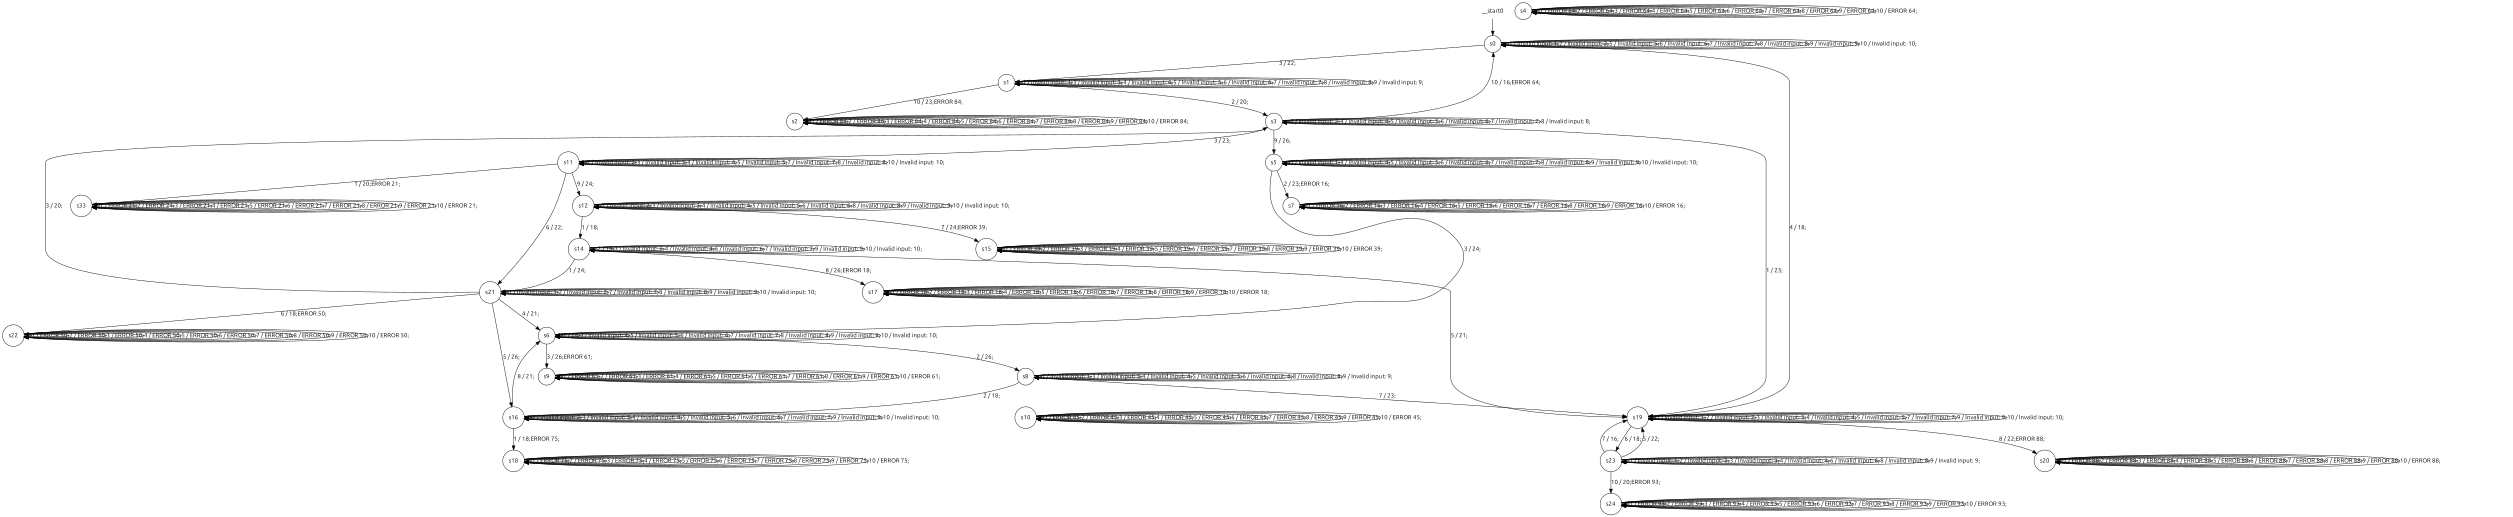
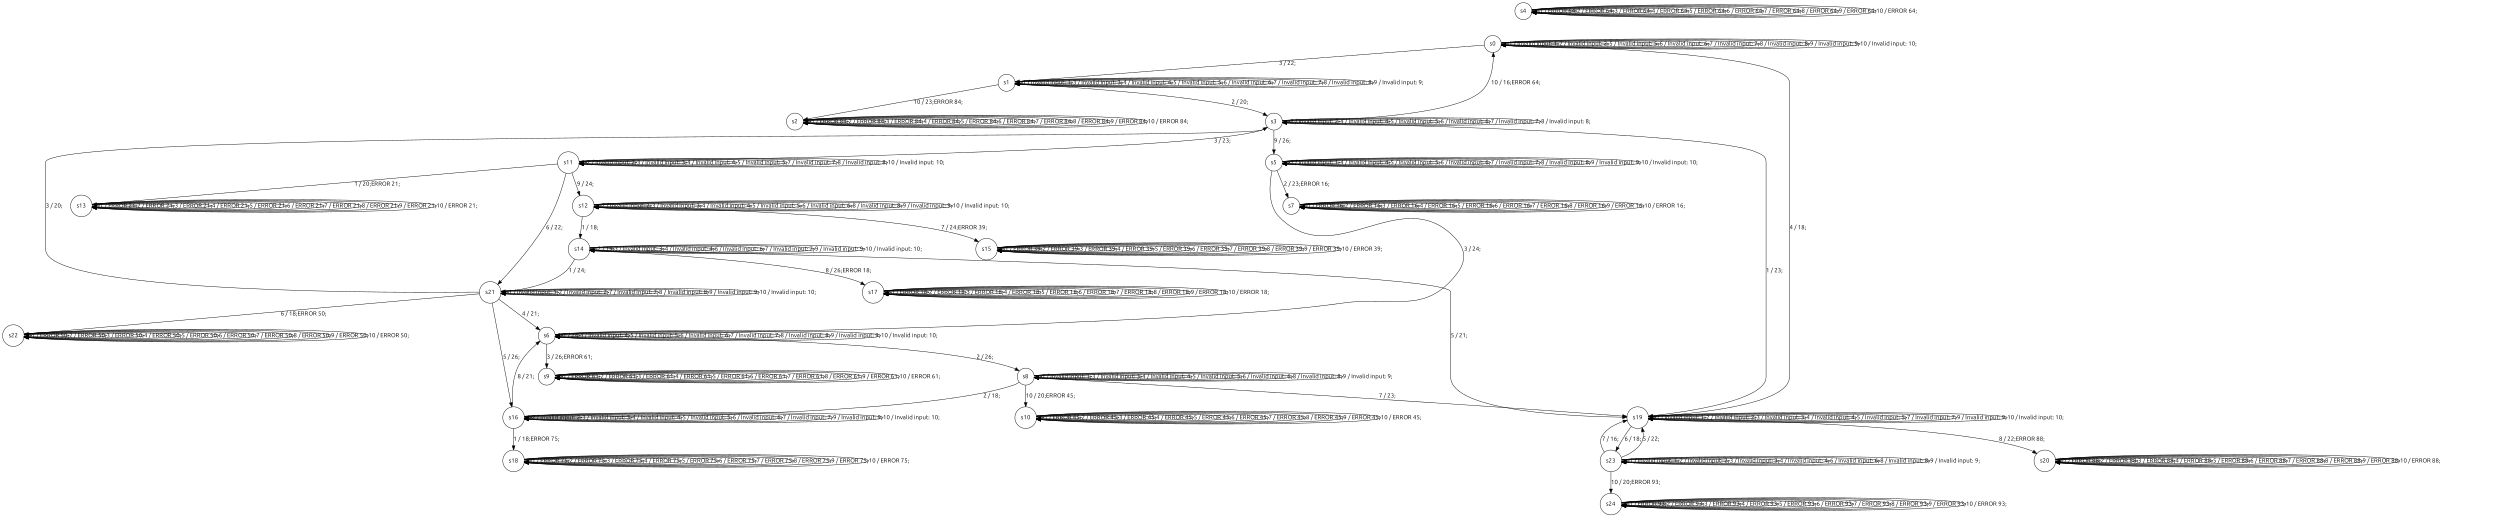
node "__start0": removed
node "s33": label "s33" -> "s13"
edge "s8" -> "s10": added, label "10 / 20;ERROR 45;"
